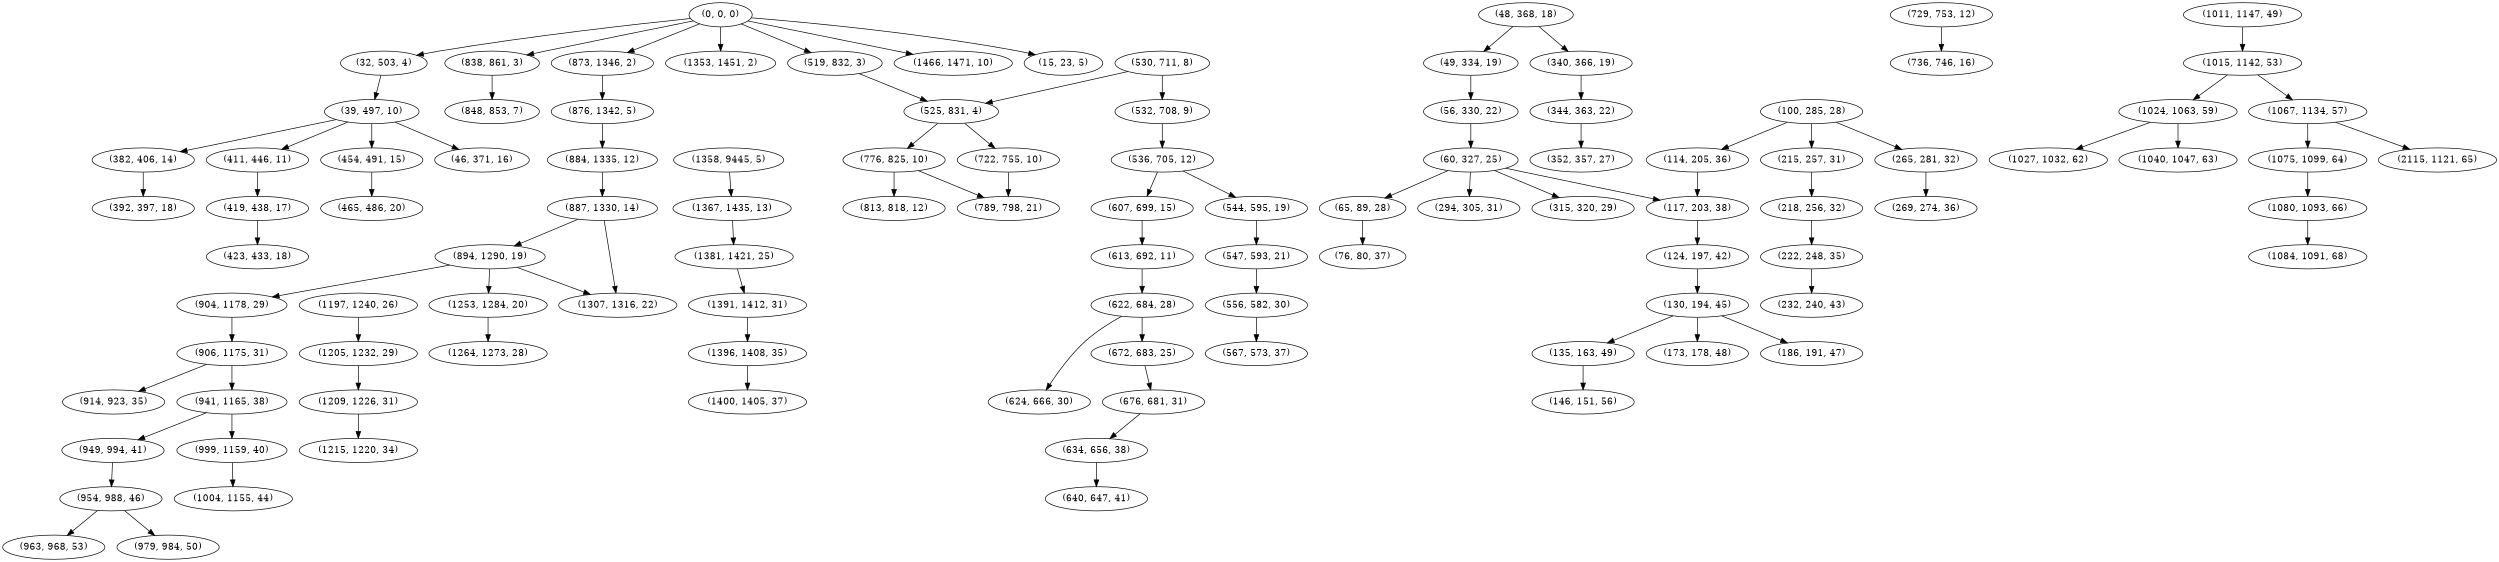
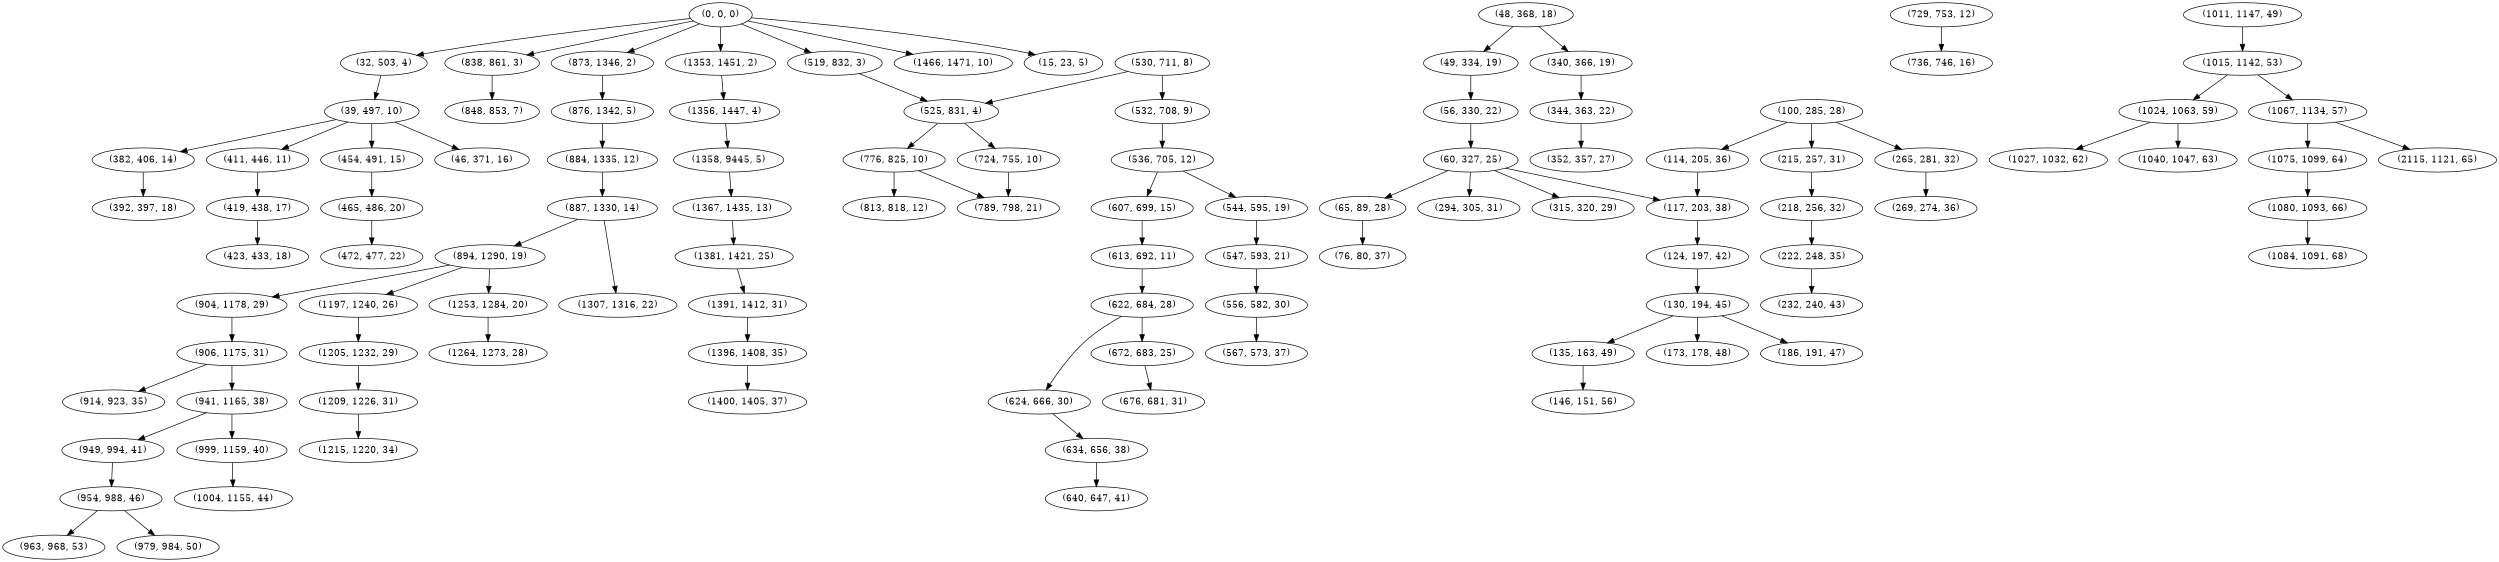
node "(1356, 1447, 4)": added
node "(722, 755, 10)": label "(722, 755, 10)" -> "(724, 755, 10)"
node "(472, 477, 22)": added
edge "(894, 1290, 19)" -> "(1307, 1316, 22)": now "(894, 1290, 19)" -> "(1197, 1240, 26)"
edge "(676, 681, 31)" -> "(634, 656, 38)": now "(624, 666, 30)" -> "(634, 656, 38)"
